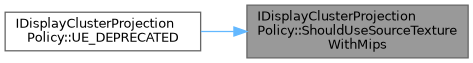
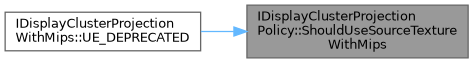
node "IDisplayClusterProjection Policy::UE_DEPRECATED": label "IDisplayClusterProjection Policy::UE_DEPRECATED" -> "IDisplayClusterProjection WithMips::UE_DEPRECATED"
